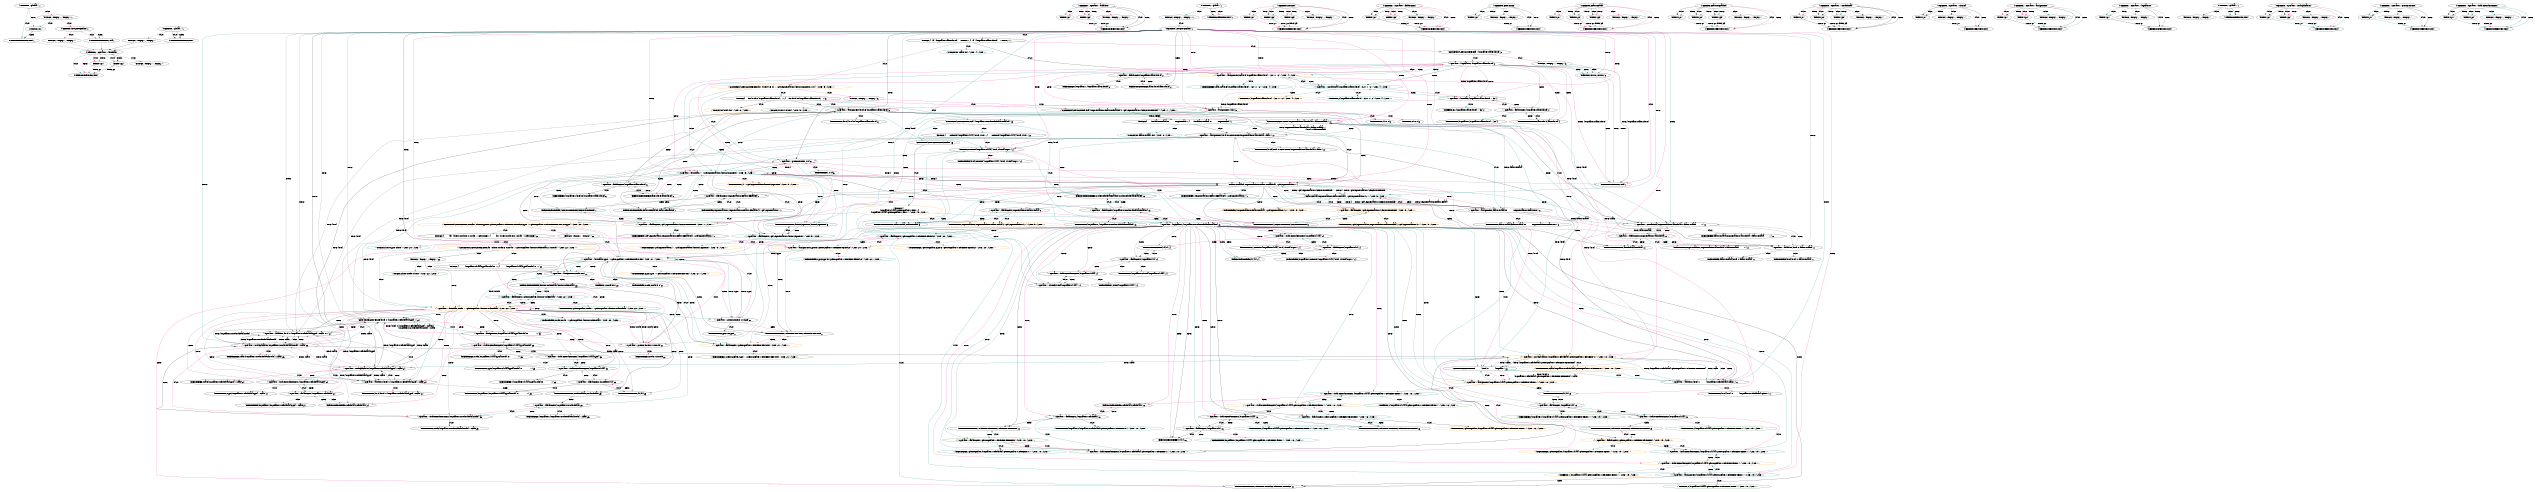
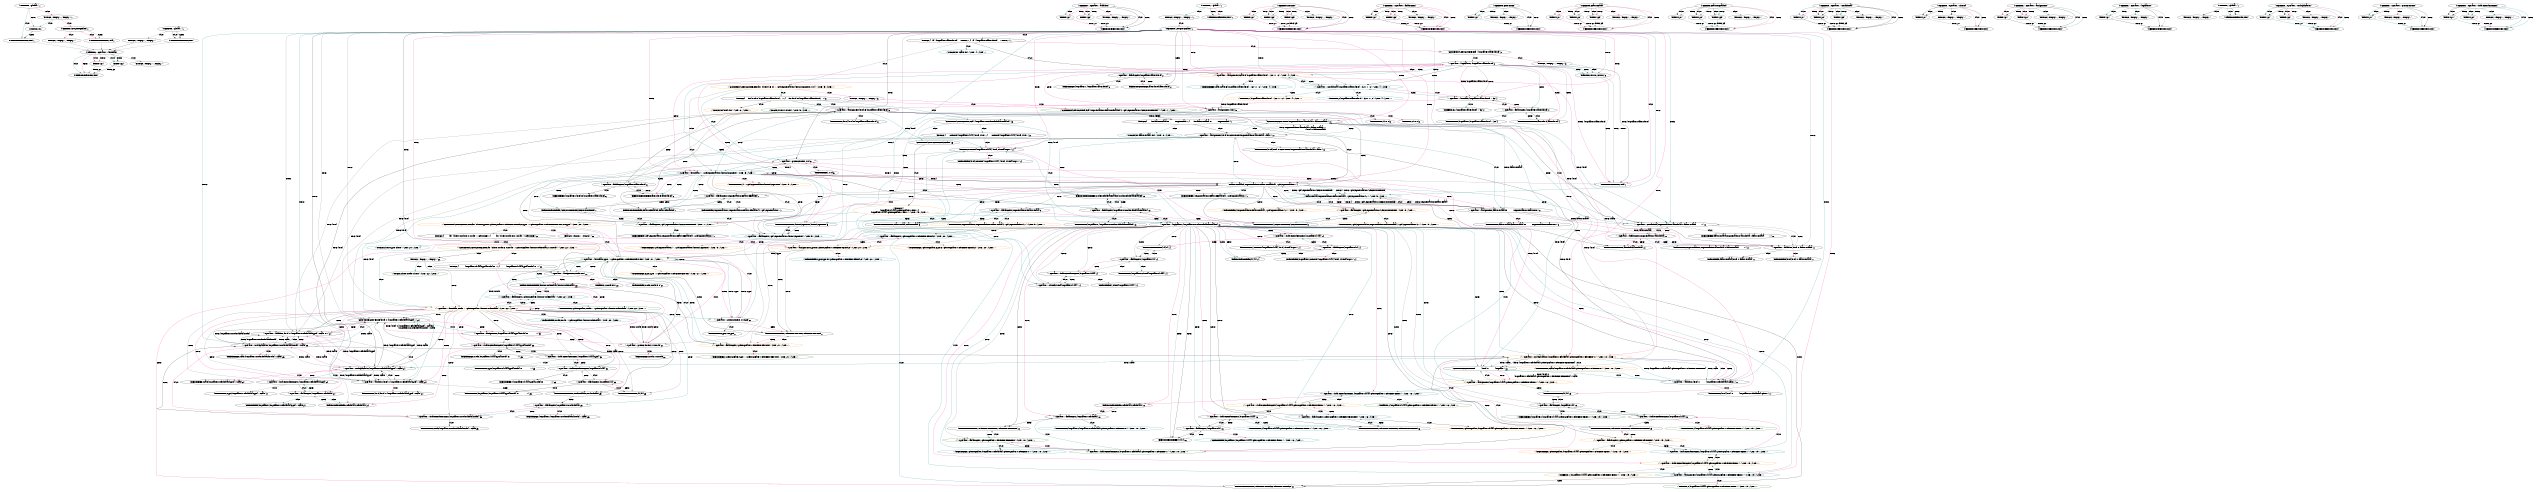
edge "(<operator>.preIncrement,++i)" -> "(FIELD_IDENTIFIER,kNumSegments,kNumSegments)": now "(<operator>.fieldAccess,segmentation_.FeatureData)" -> "(FIELD_IDENTIFIER,kNumSegments,kNumSegments)"
edge "(<operator>.fieldAccess,segmentation_.abs_delta)" -> "(FIELD_IDENTIFIER,abs_delta,abs_delta)": color teal -> deeppink
